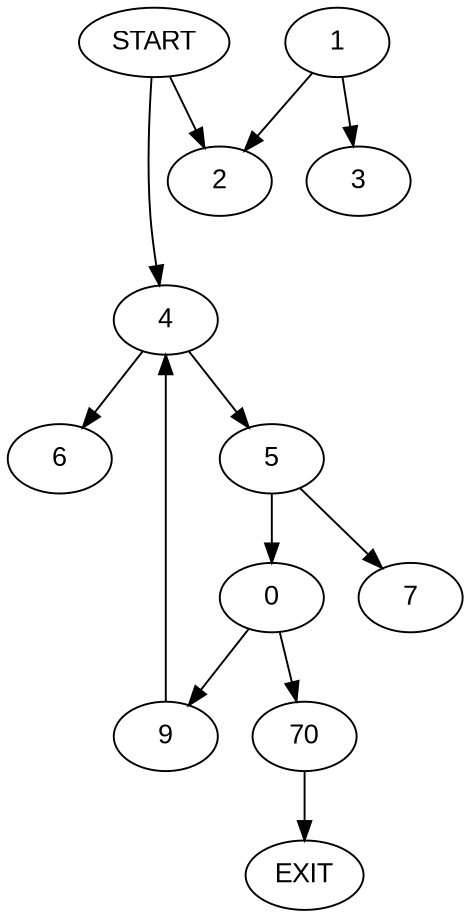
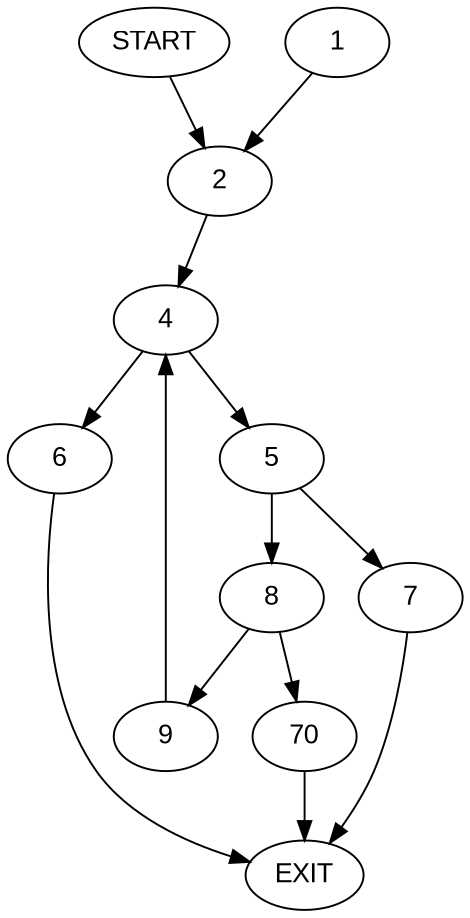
edge "START" -> "4": now "2" -> "4"
node "3": removed
node "0": label "0" -> "8"
edge "6" -> "EXIT": added
edge "7" -> "EXIT": added
